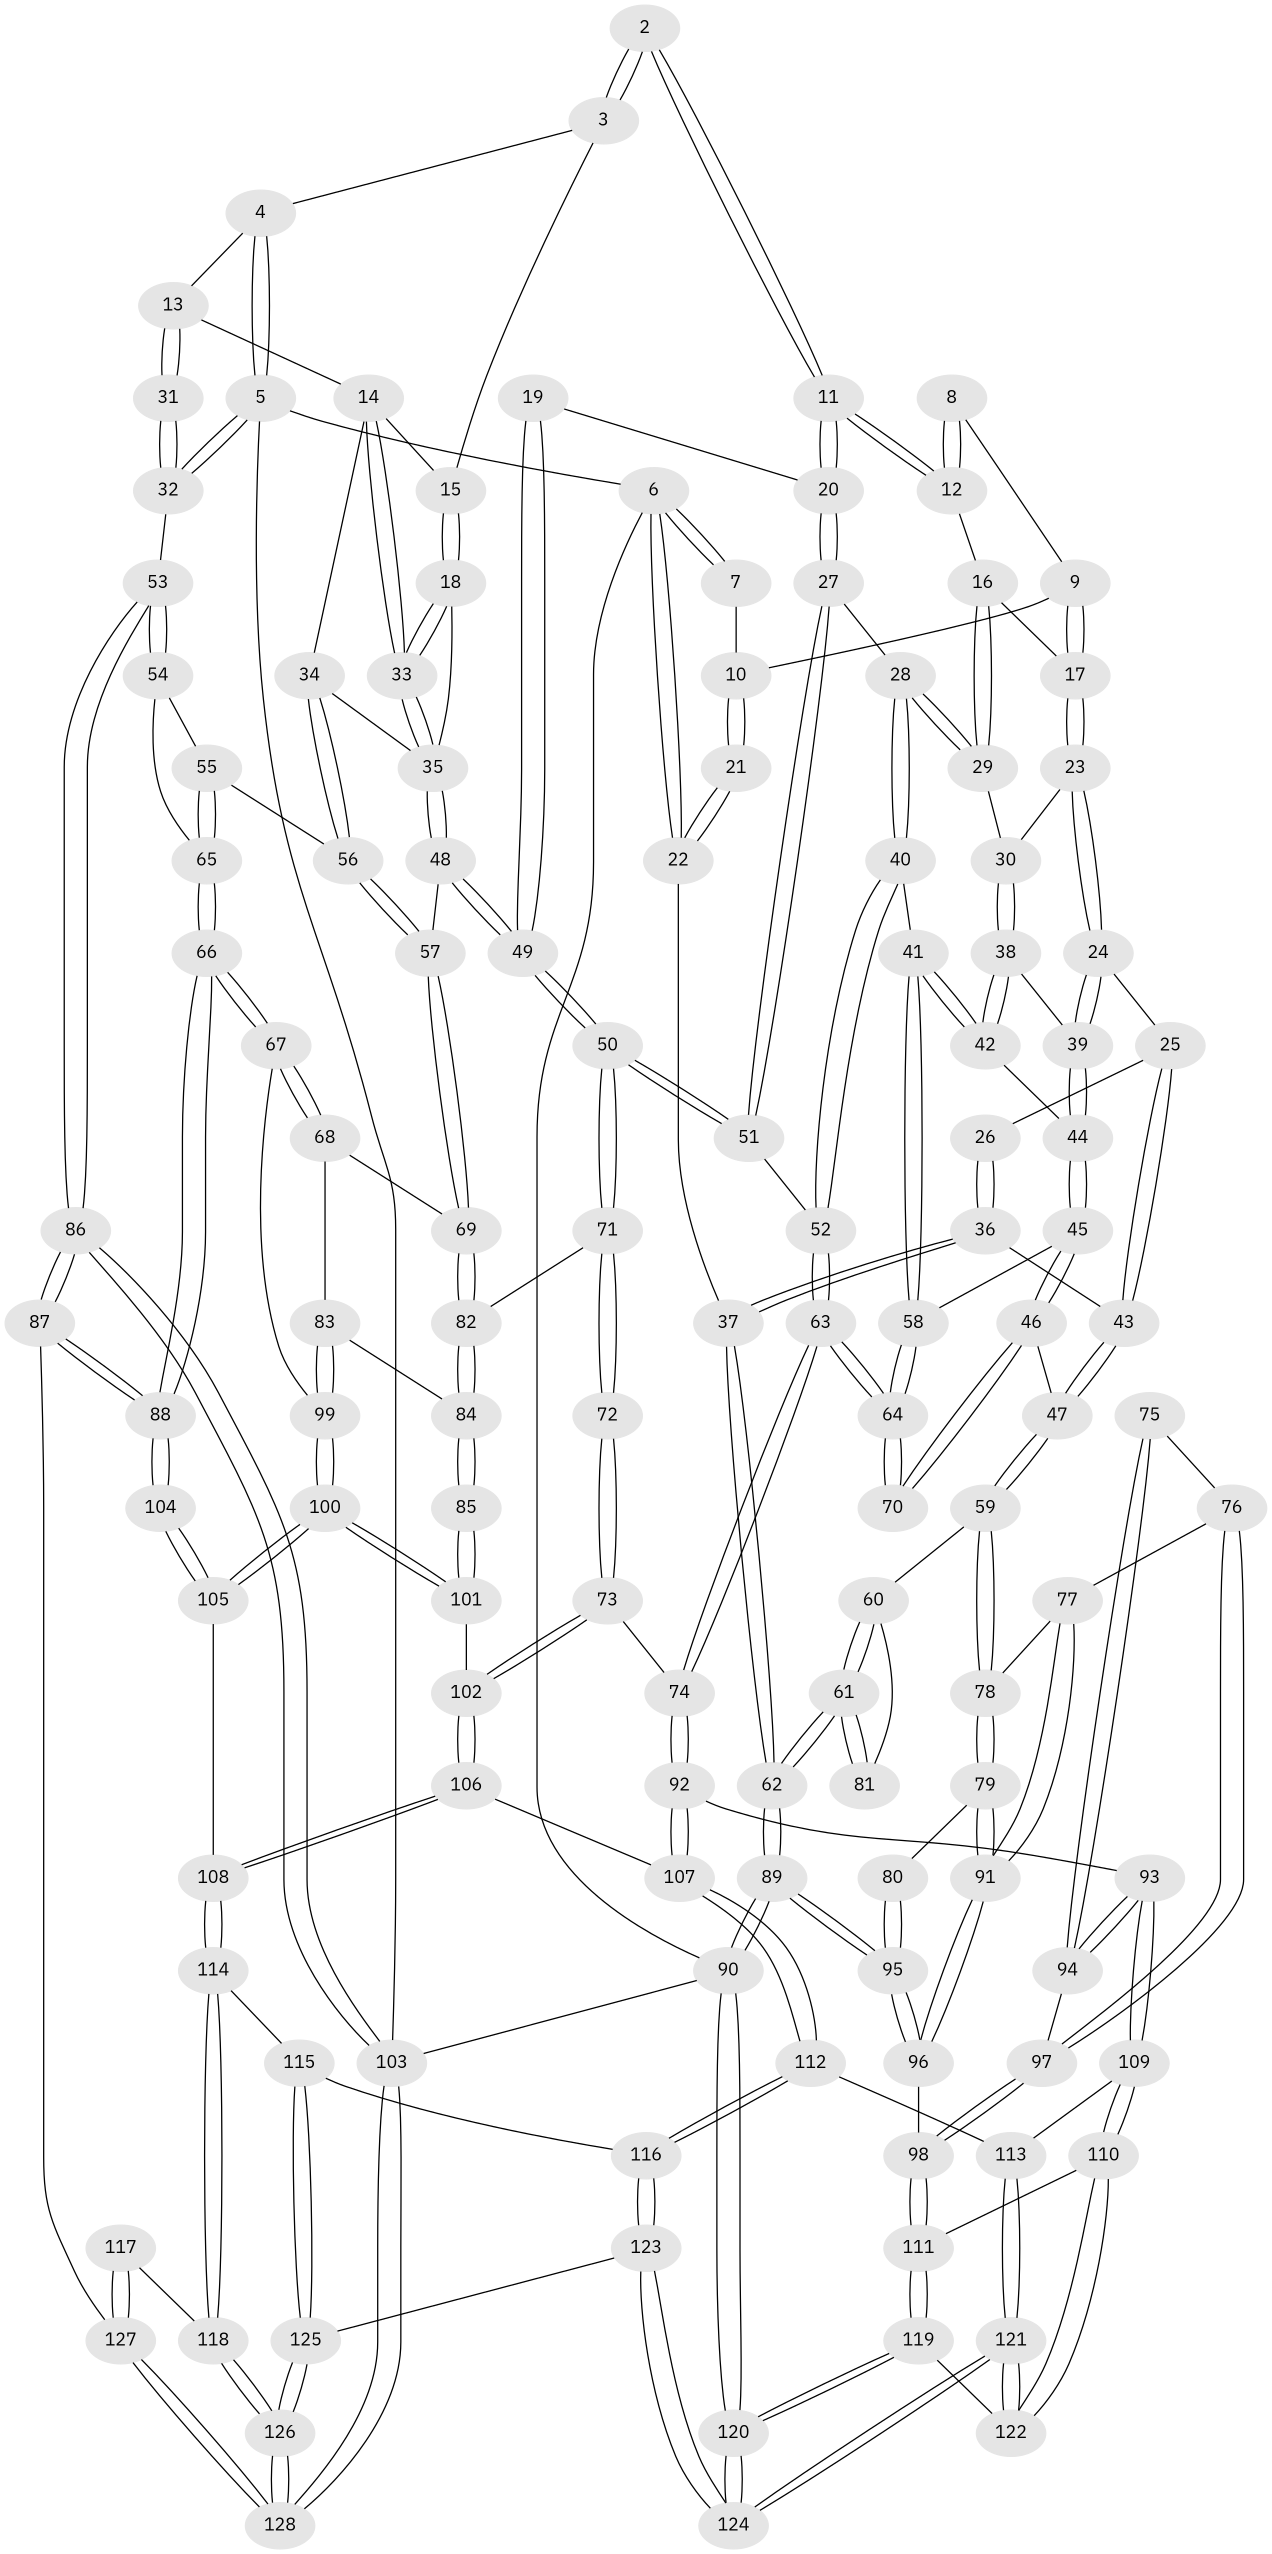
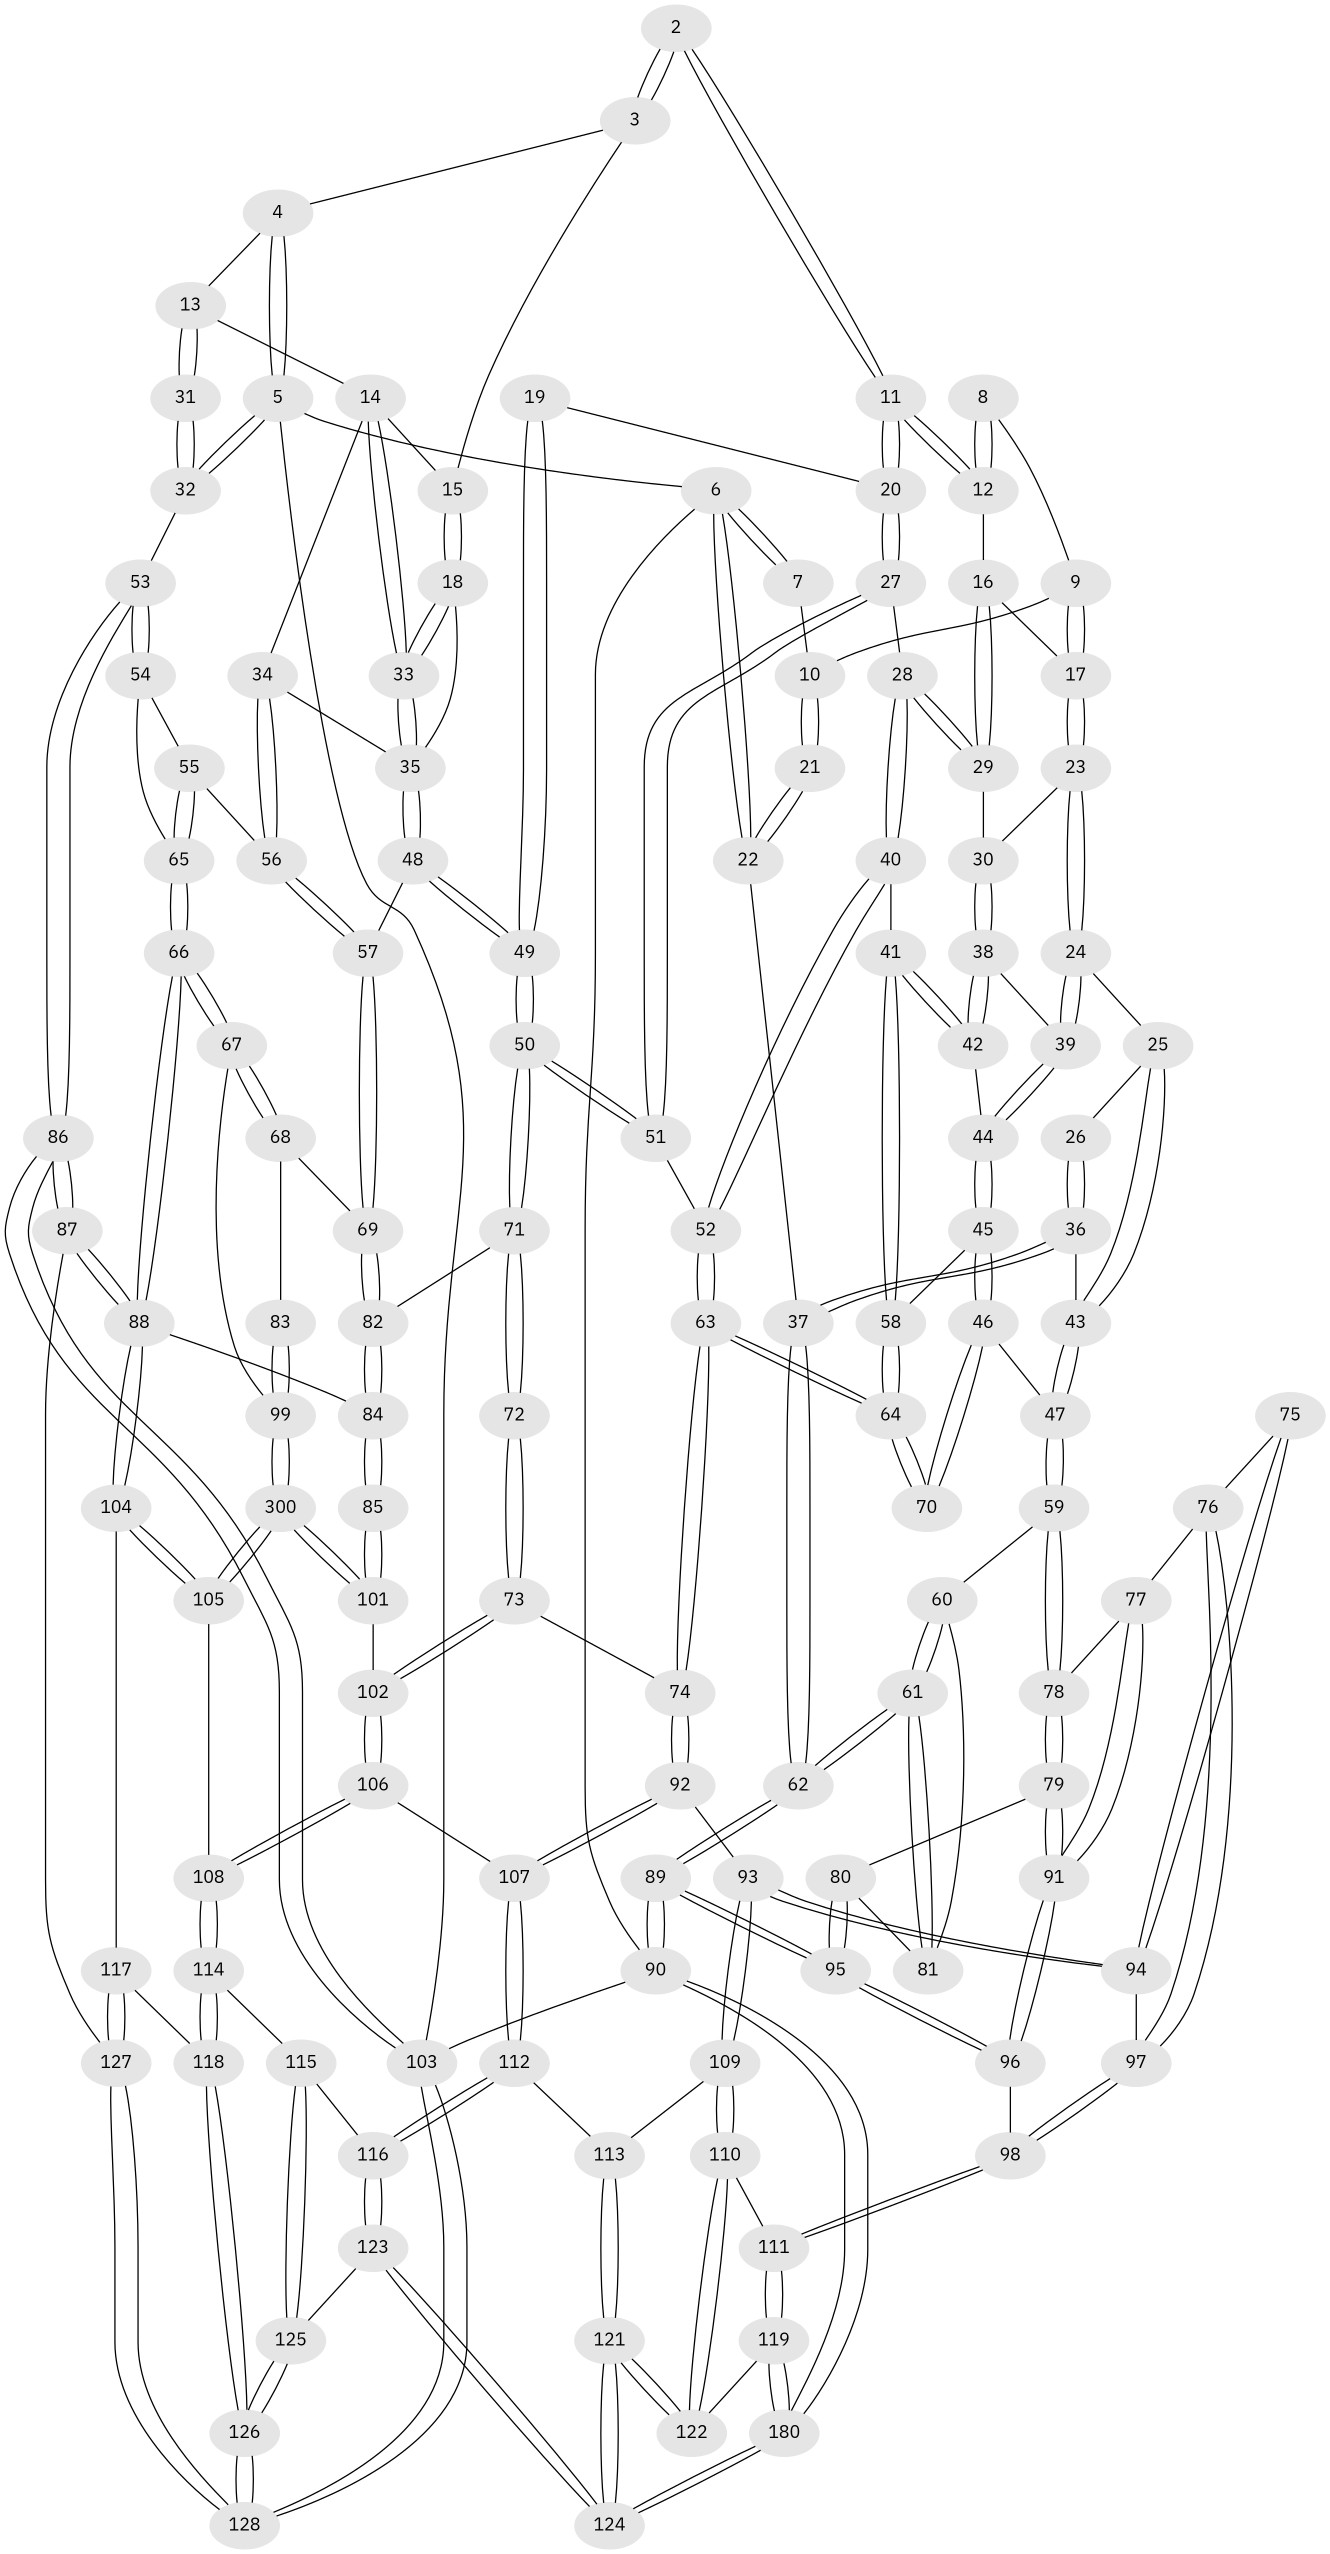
edge "83" -- "84": now "88" -- "84"
node "100": label "100" -> "300"
edge "104" -- "117": added
edge "80" -- "81": added
node "120": label "120" -> "180"
